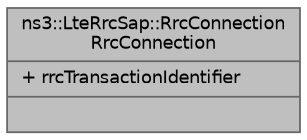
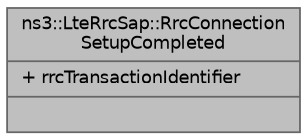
node "ns3::LteRrcSap::RrcConnection": text "RrcConnection" -> "SetupCompleted"
